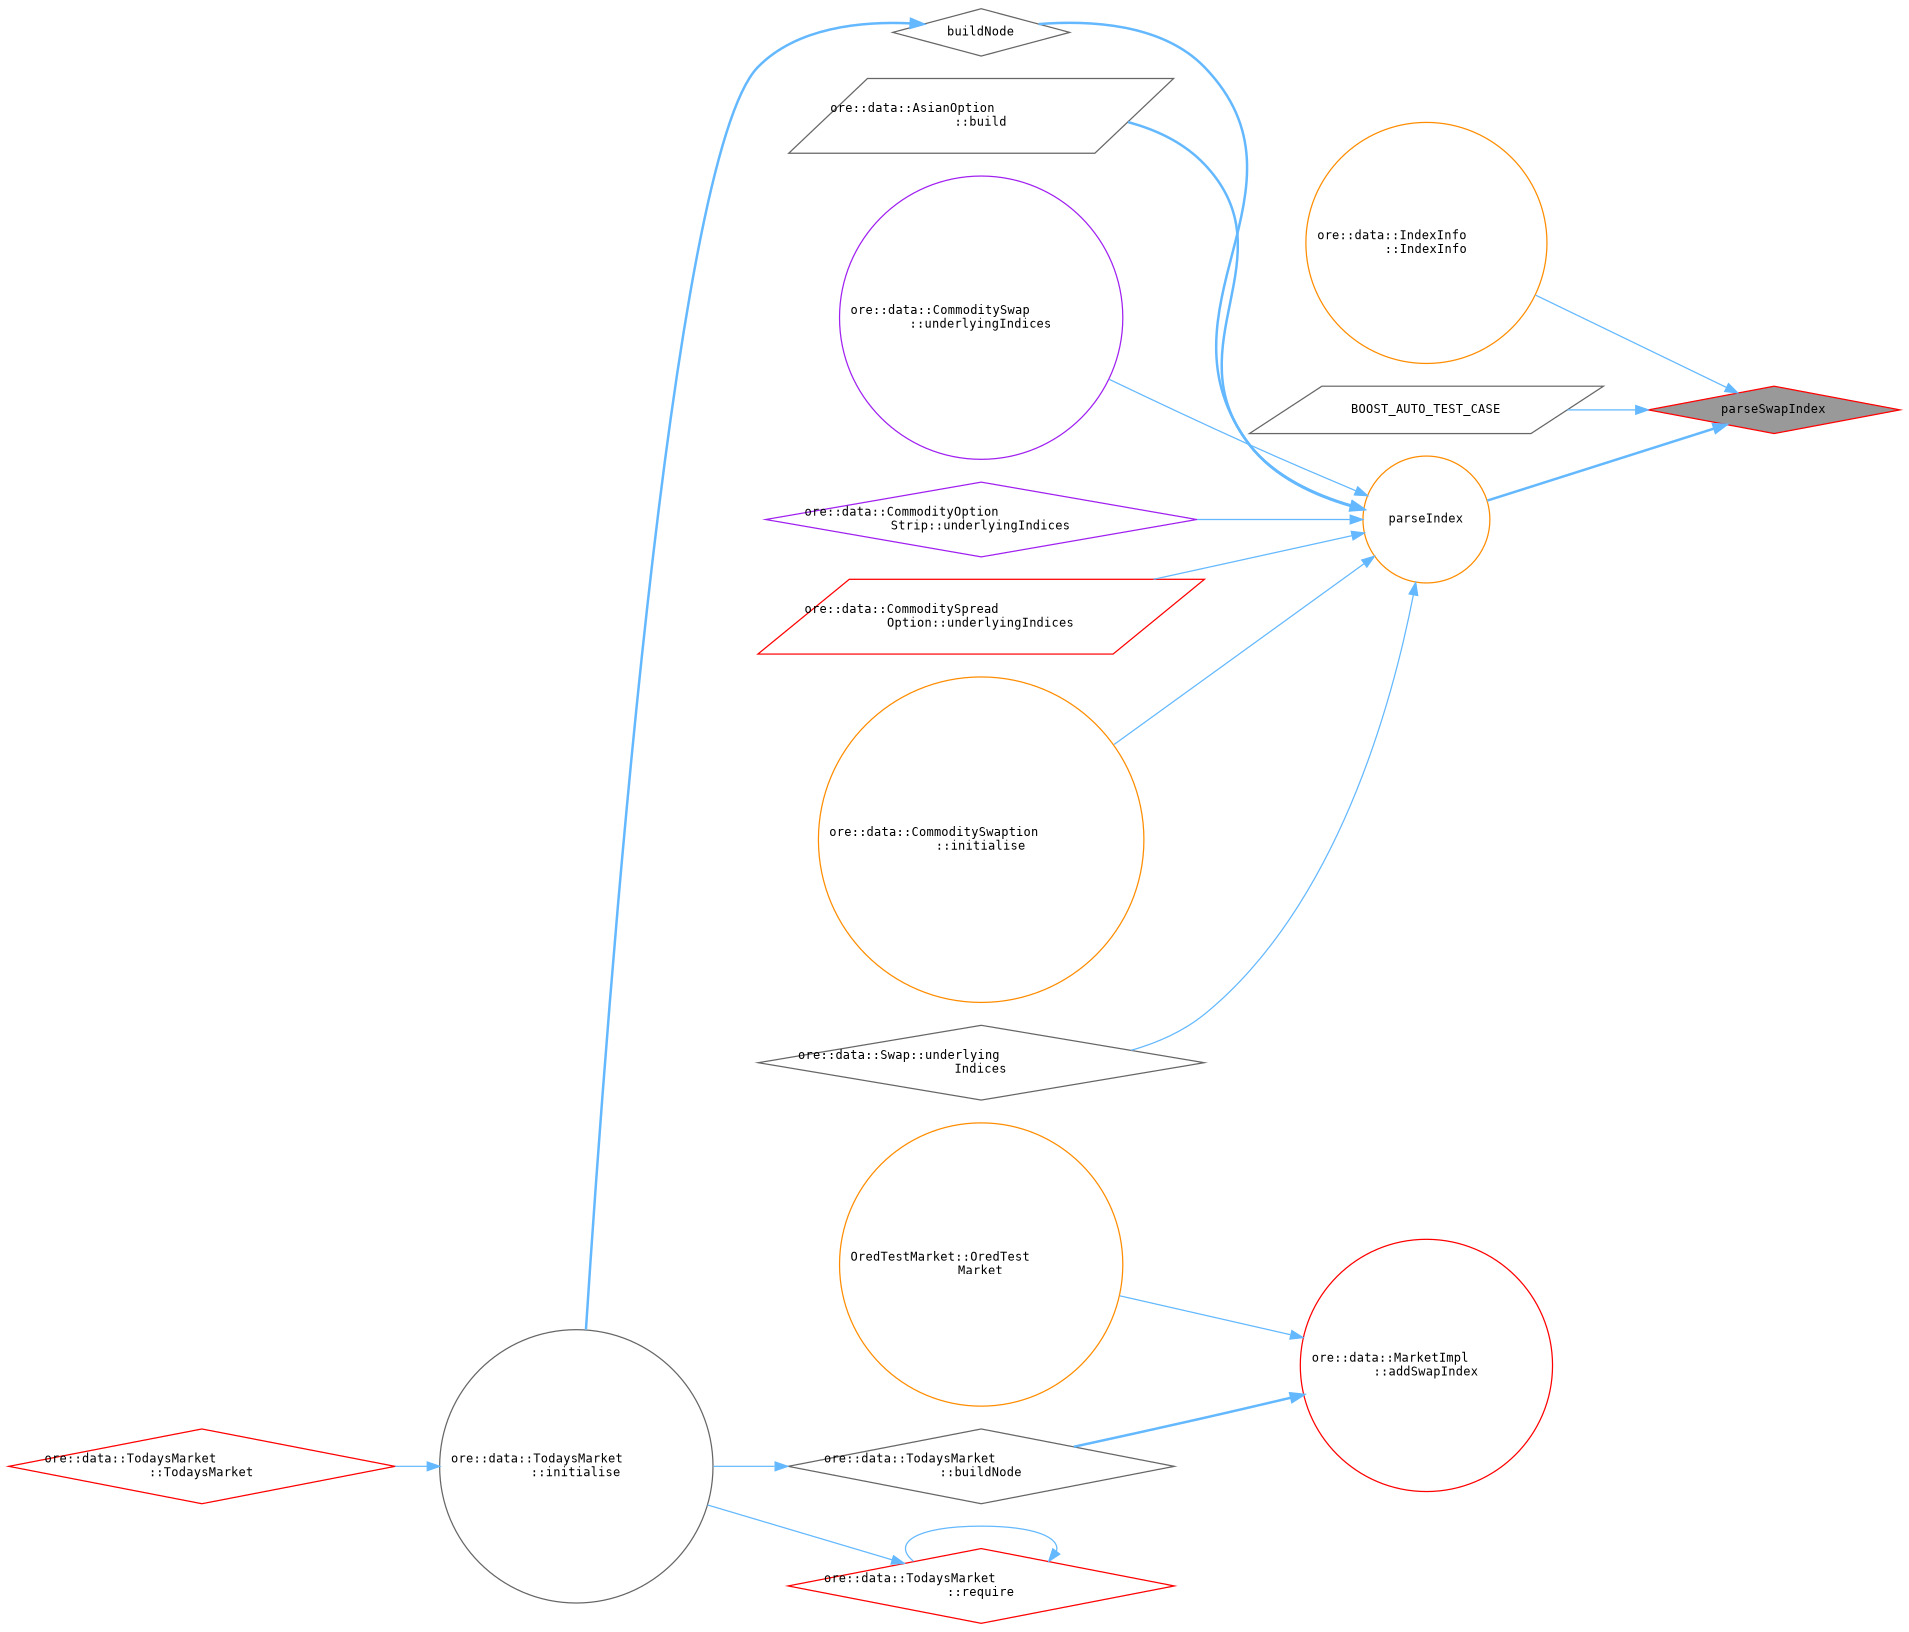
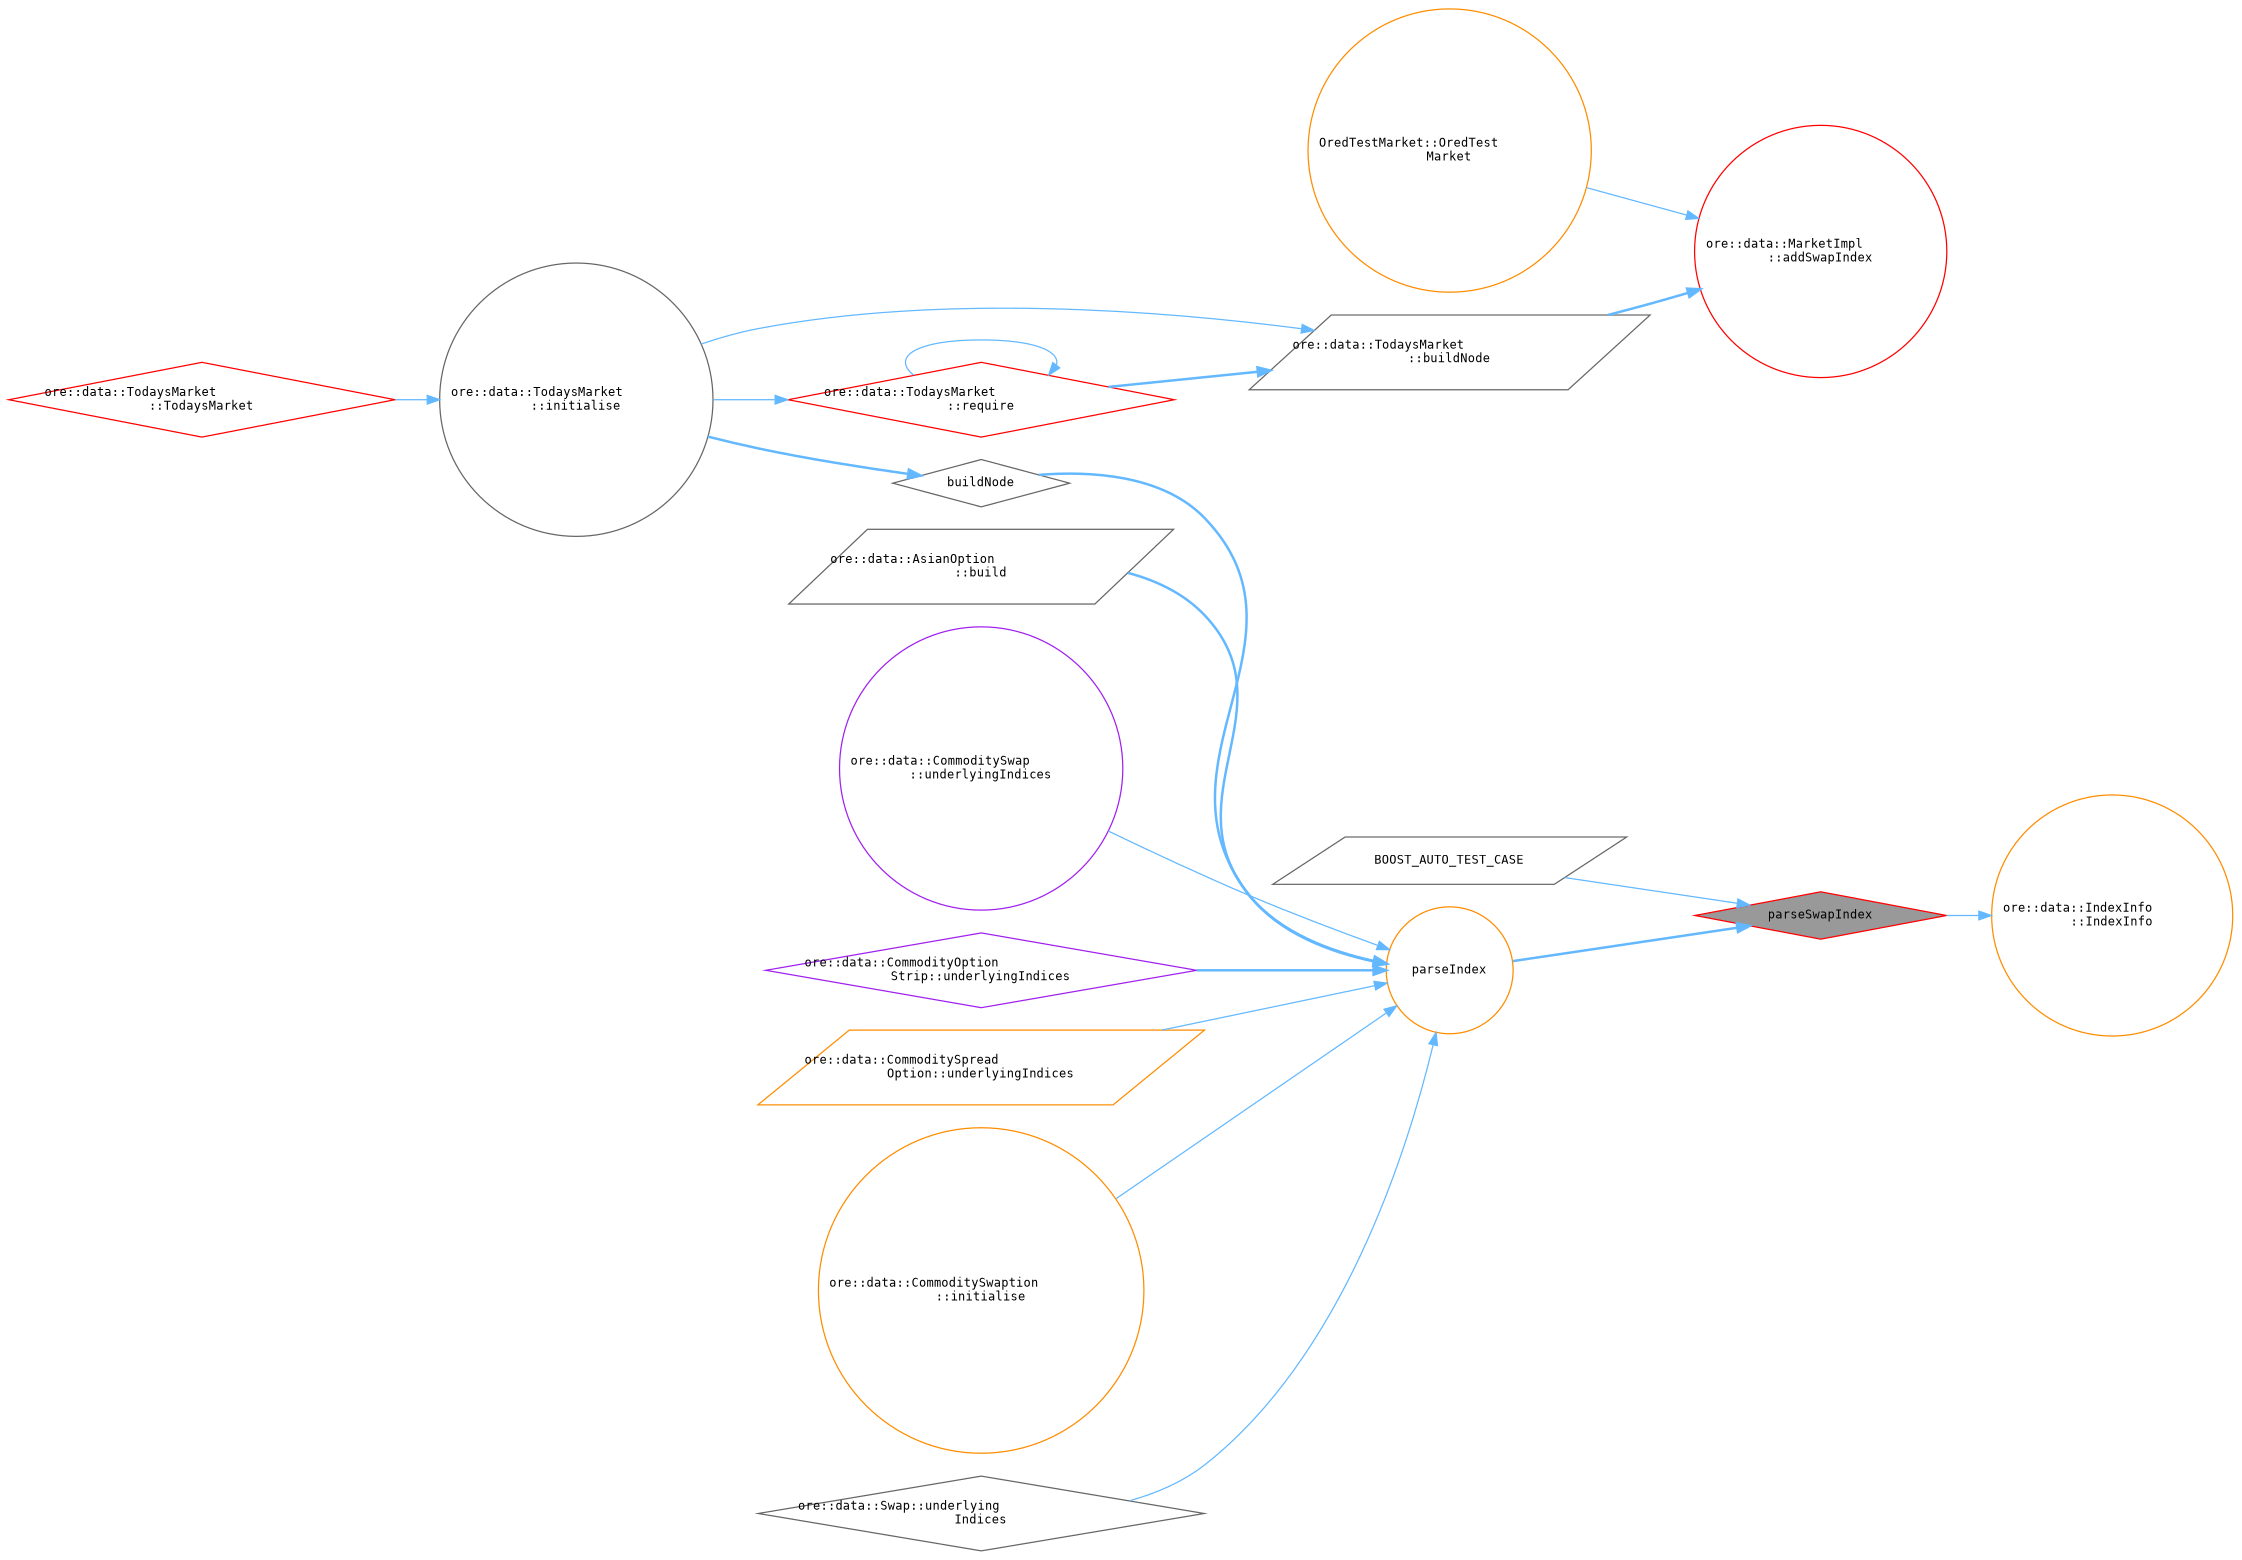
edge "ore::data::IndexInfo ::IndexInfo" -> "parseSwapIndex": reversed
edge "ore::data::TodaysMarket ::require" -> "ore::data::TodaysMarket ::buildNode": added
edge "ore::data::CommodityOption Strip::underlyingIndices" -> "parseIndex": style solid -> bold
node "ore::data::CommoditySpread Option::underlyingIndices": color red -> darkorange
node "ore::data::TodaysMarket ::buildNode": shape diamond -> parallelogram
